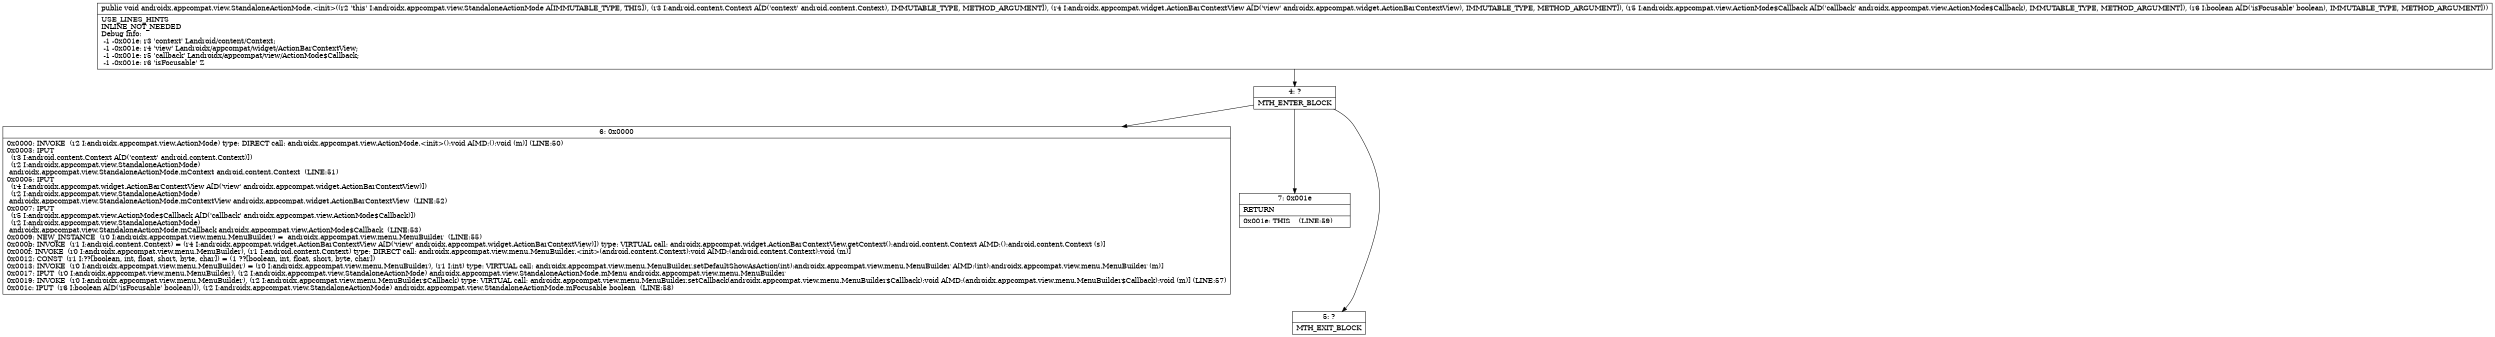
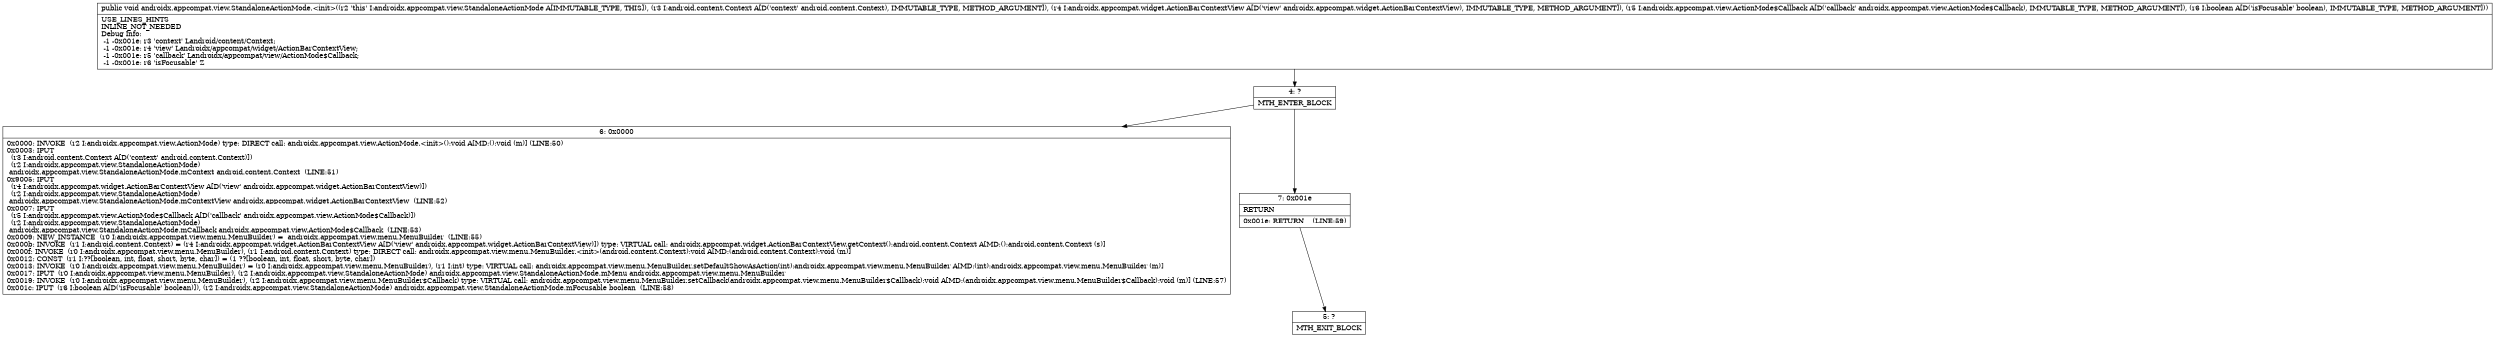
node "6: 0x0000": text "0x0005: IPUT" -> "0x9005: IPUT"
edge "4: ?" -> "5: ?": now "7: 0x001e" -> "5: ?"
node "7: 0x001e": text "0x001e: THIS    (LINE:59)" -> "0x001e: RETURN    (LINE:59)"
